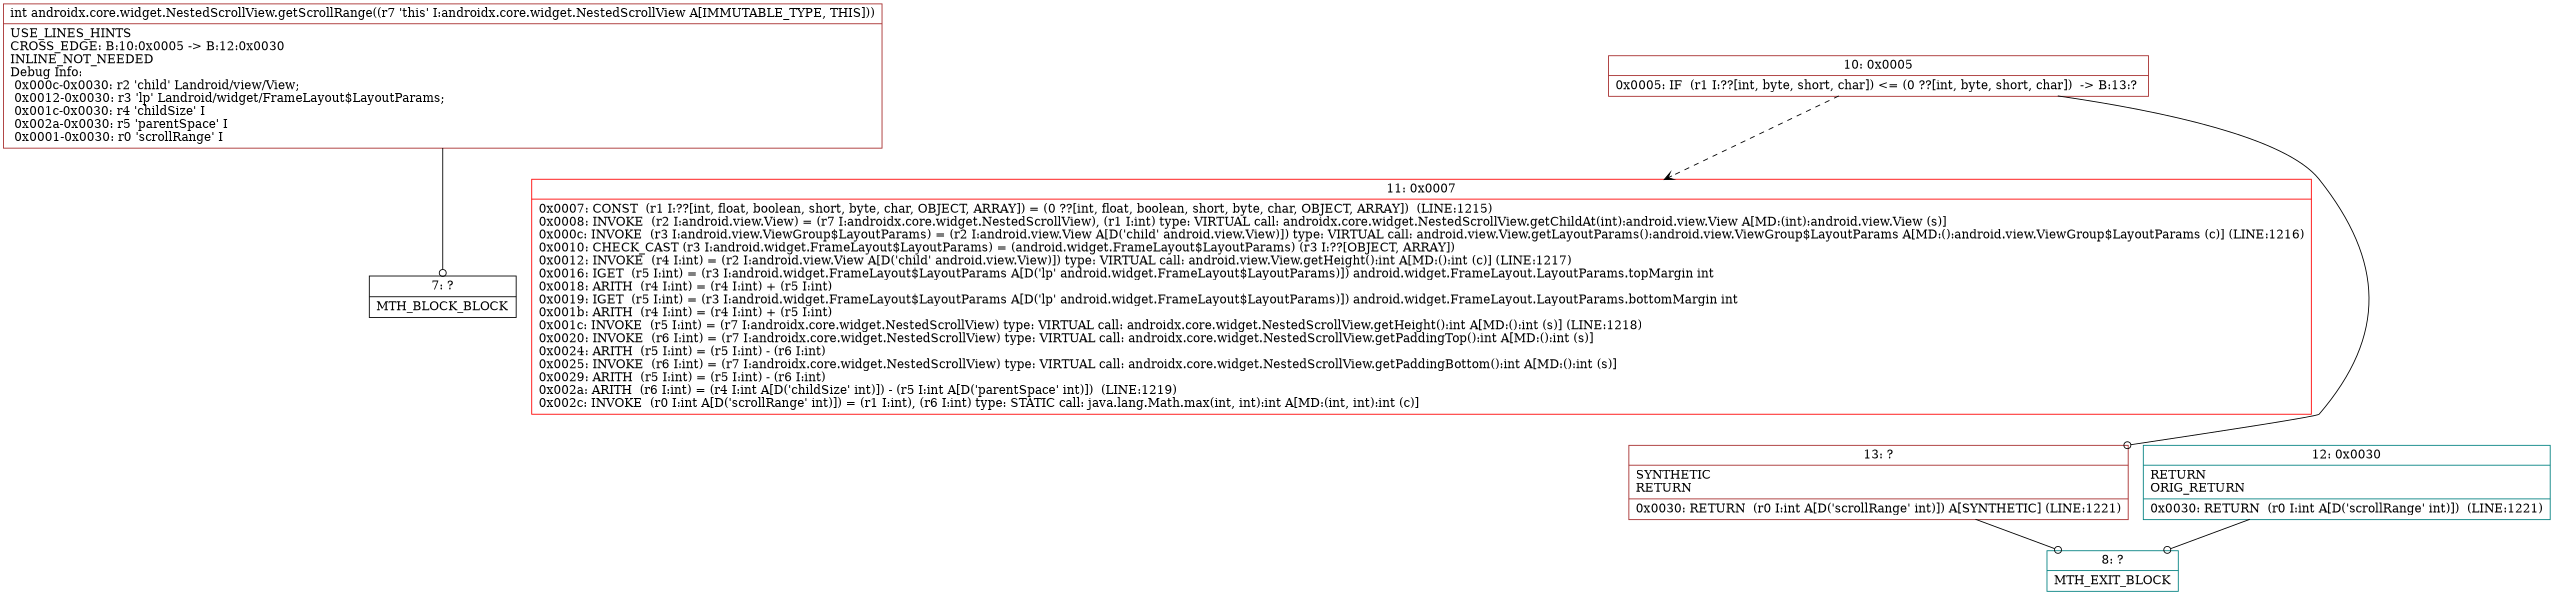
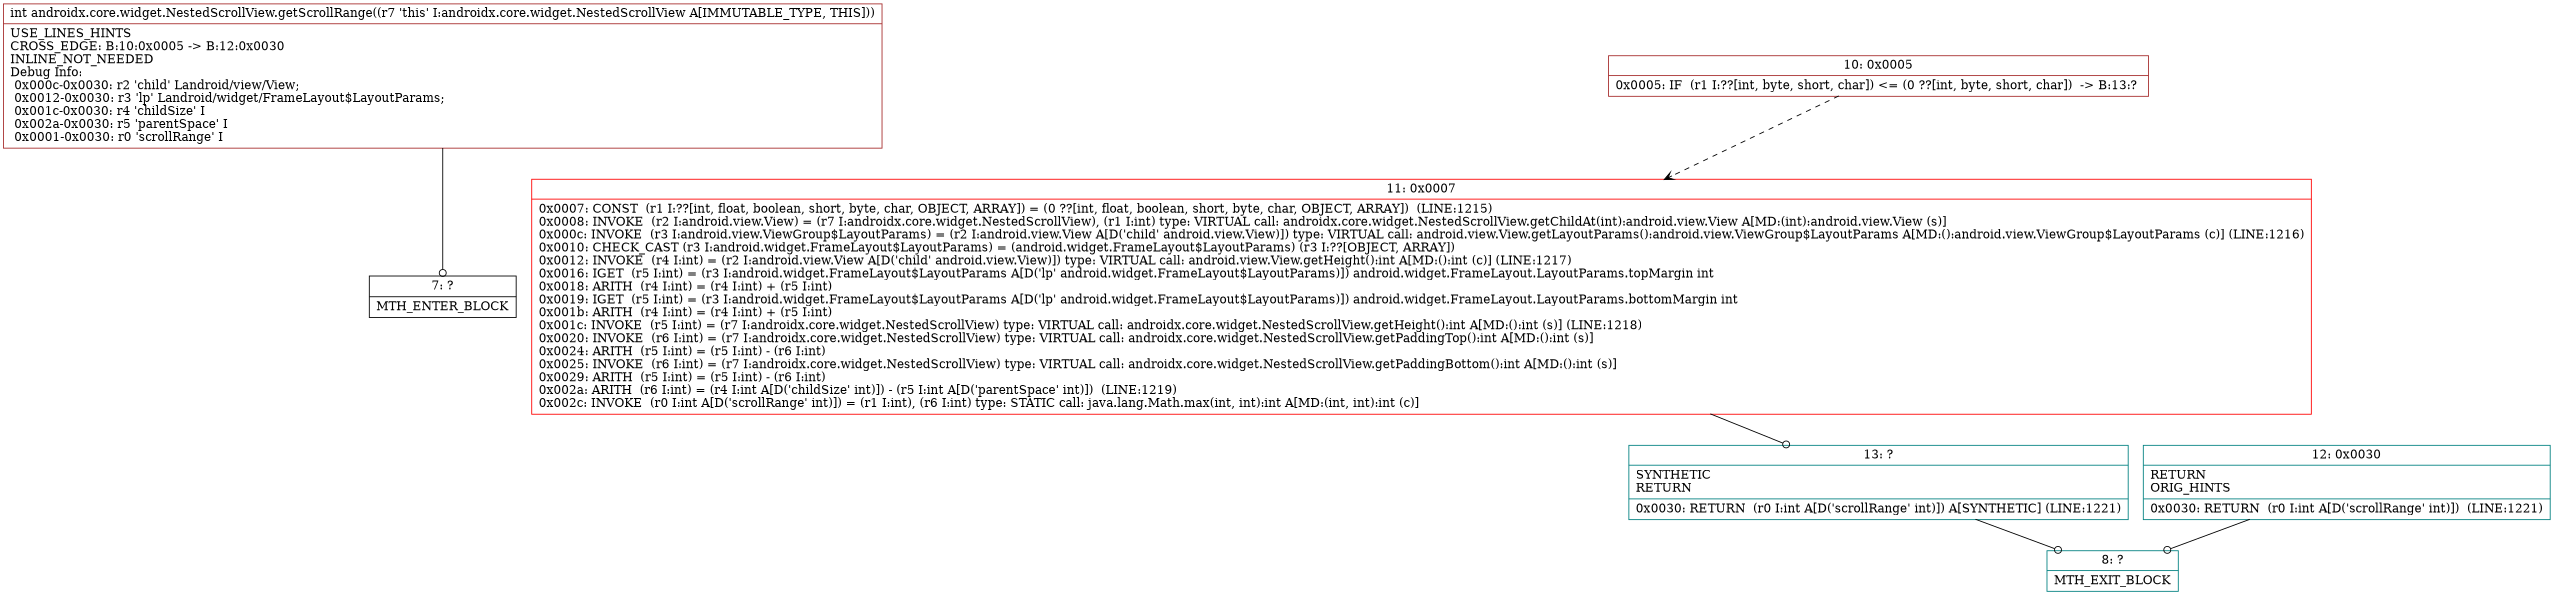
edge "10: 0x0005" -> "13: ?": now "11: 0x0007" -> "13: ?"
node "7: ?": text "MTH_BLOCK_BLOCK" -> "MTH_ENTER_BLOCK"
node "13: ?": color brown -> teal
node "12: 0x0030": text "ORIG_RETURN" -> "ORIG_HINTS"
